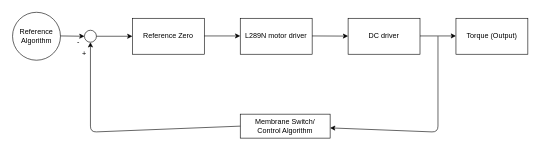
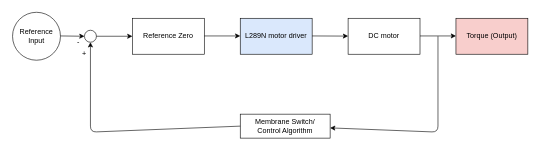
node "Reference Algorithm": label "Reference Algorithm" -> "Reference Input"
node "L289N motor driver": fillcolor #ffffff -> #dae8fc
node "DC driver": label "DC driver" -> "DC motor"
node "Torque (Output)": fillcolor #ffffff -> #f8cecc
